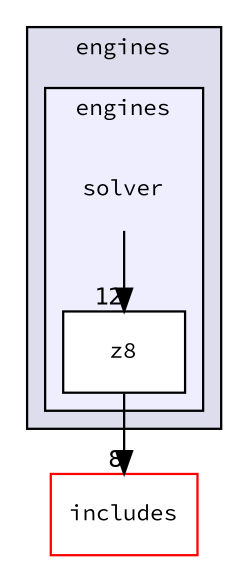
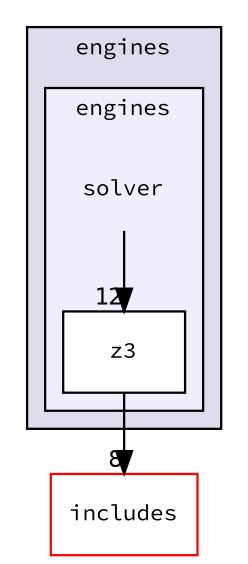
node "z8": label "z8" -> "z3"
